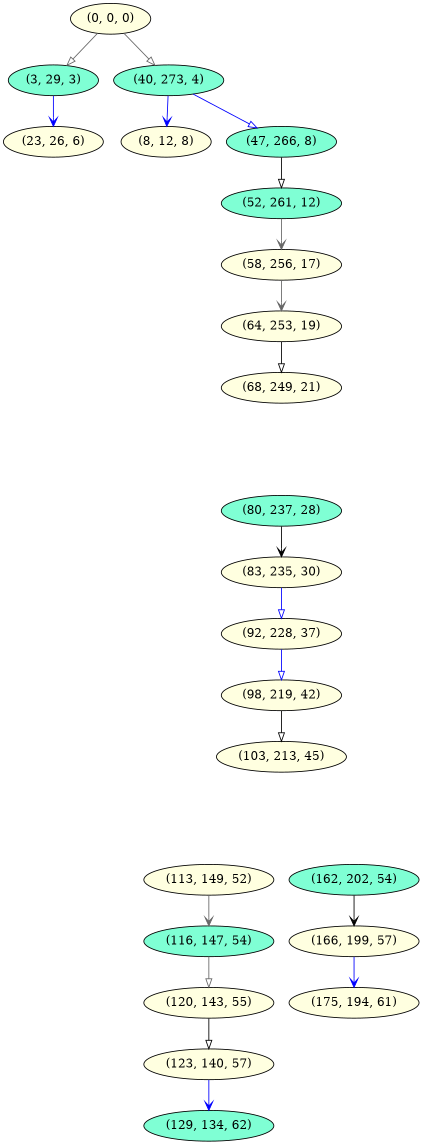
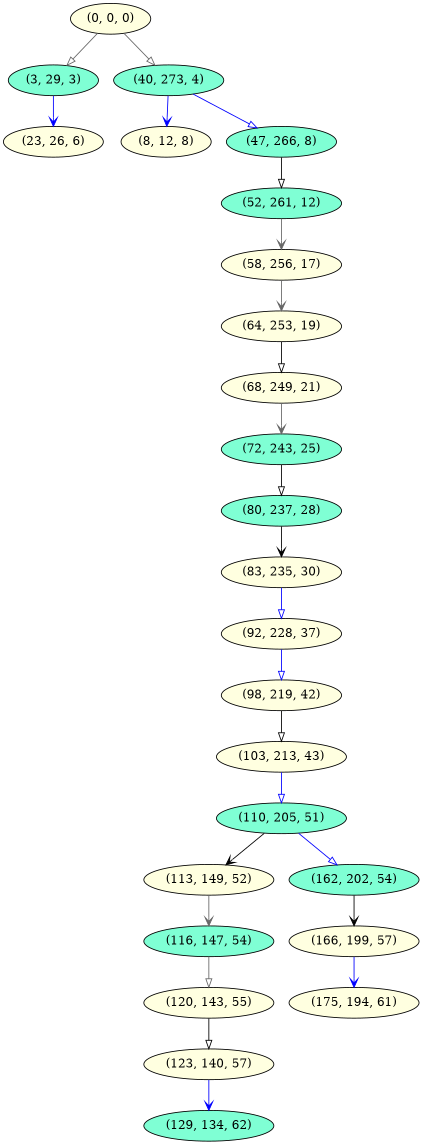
node "(72, 243, 25)": added
node "(103, 213, 45)": label "(103, 213, 45)" -> "(103, 213, 43)"
node "(110, 205, 51)": added
